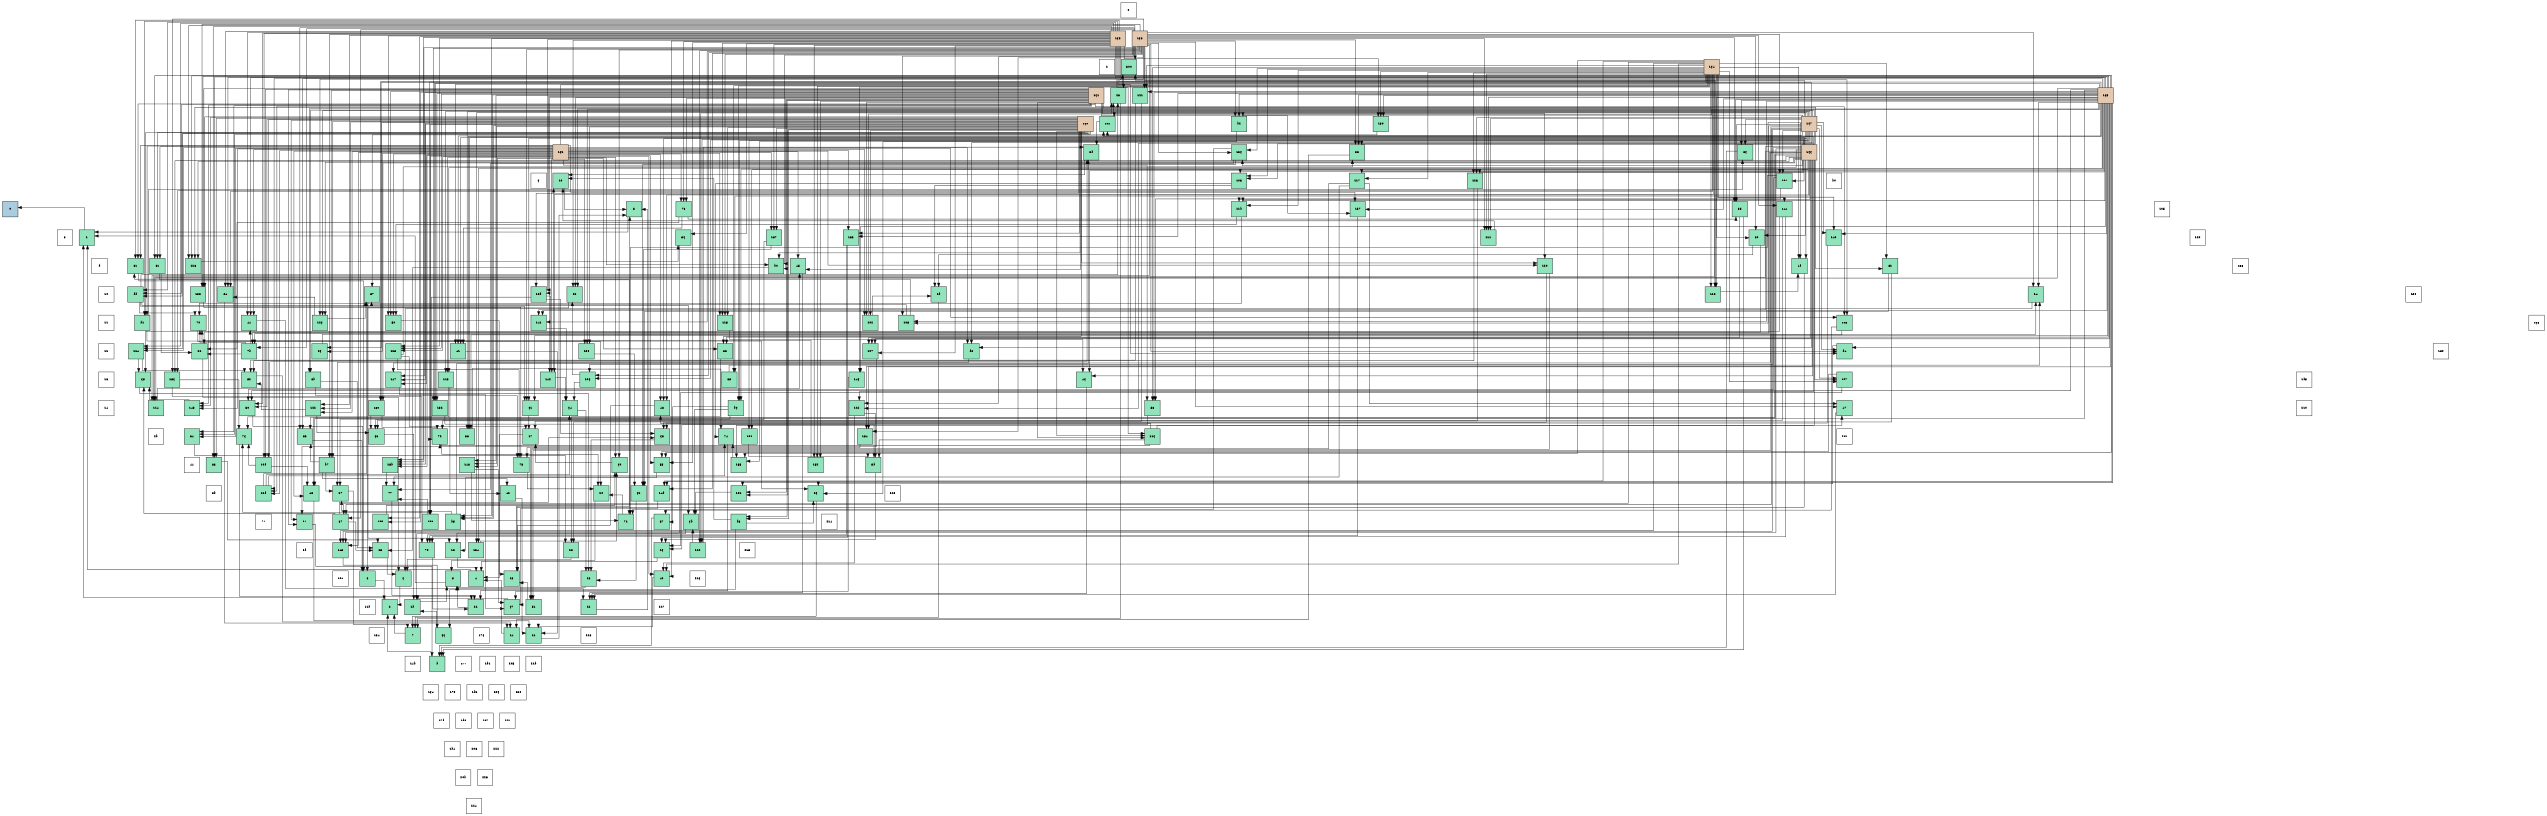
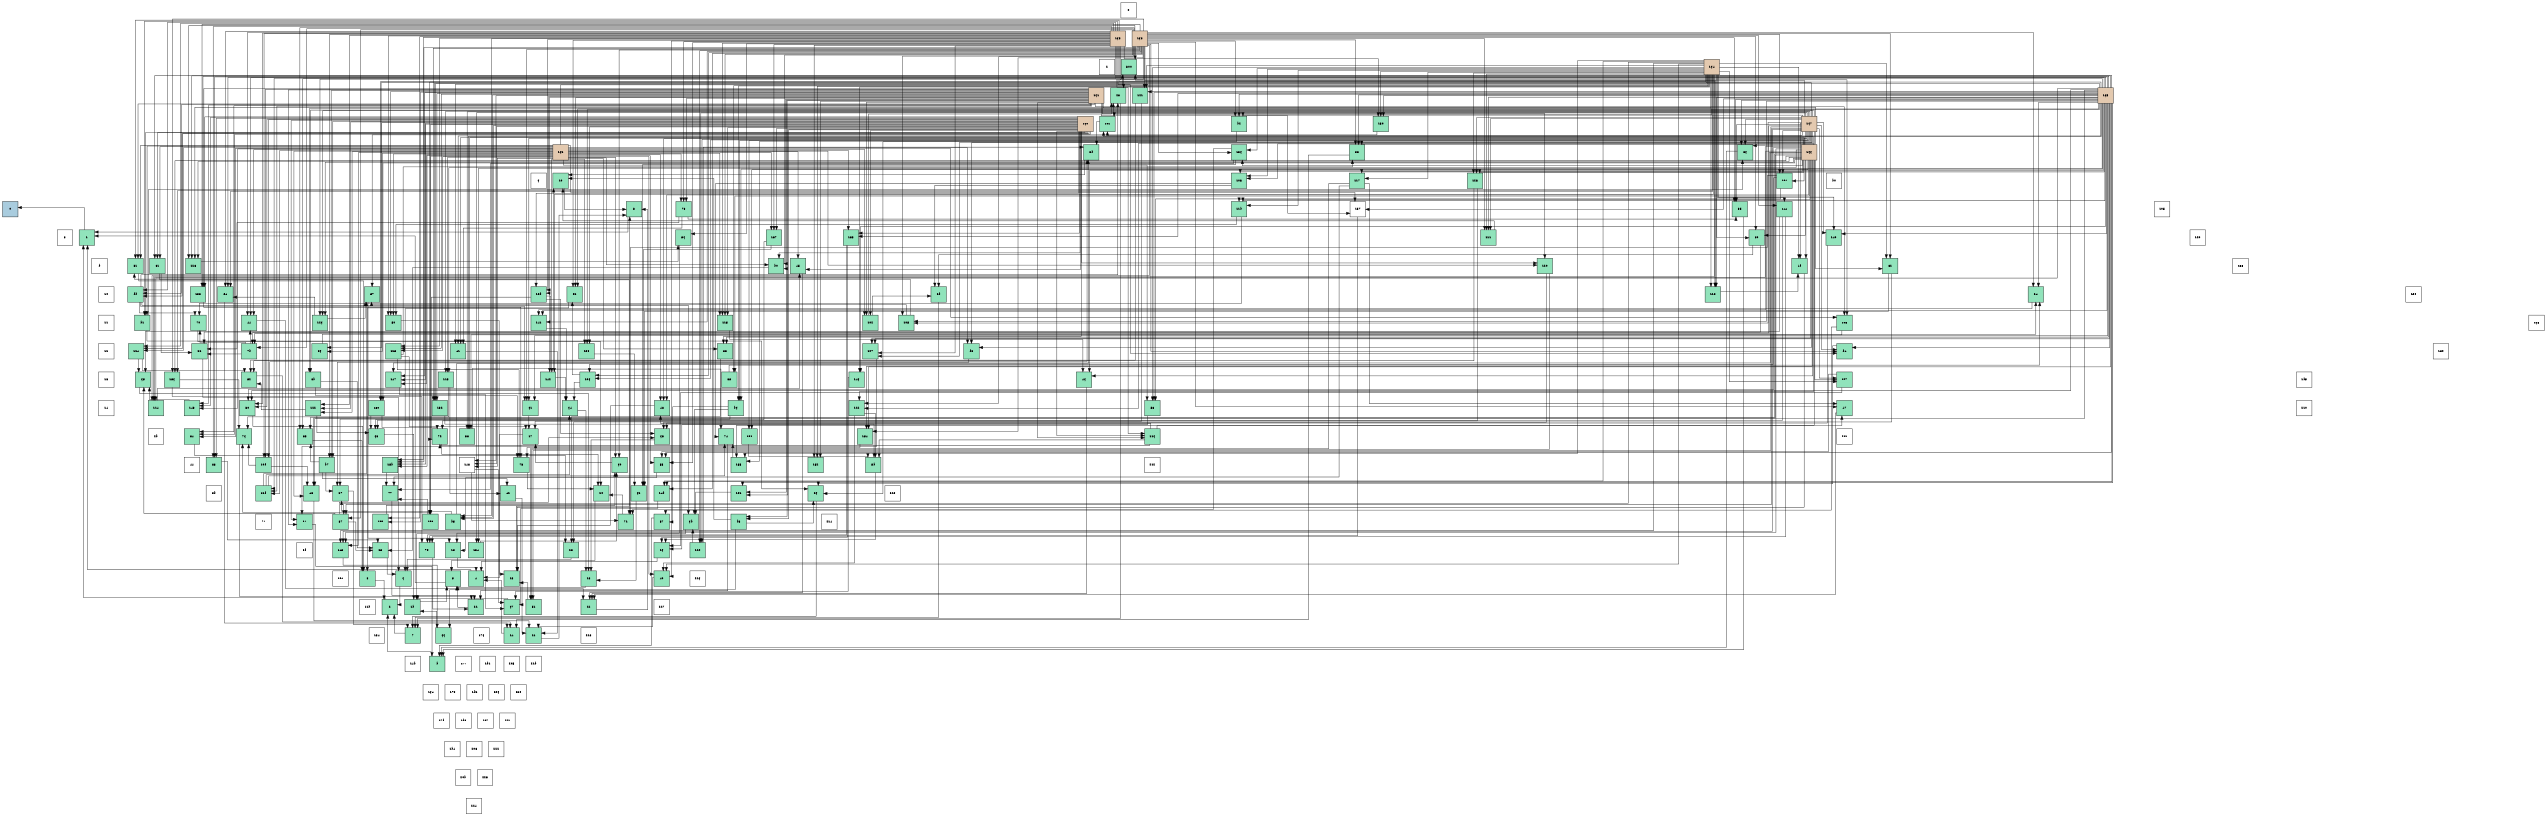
edge "168" -> "82": added
edge "166" -> "36": added
node "157": fillcolor #91e3bb -> #ffffff
edge "35" -> "107": now "167" -> "107"
edge "152" -> "70": removed
node "148": fillcolor #91e3bb -> #ffffff
node "212": added
node "215": removed
